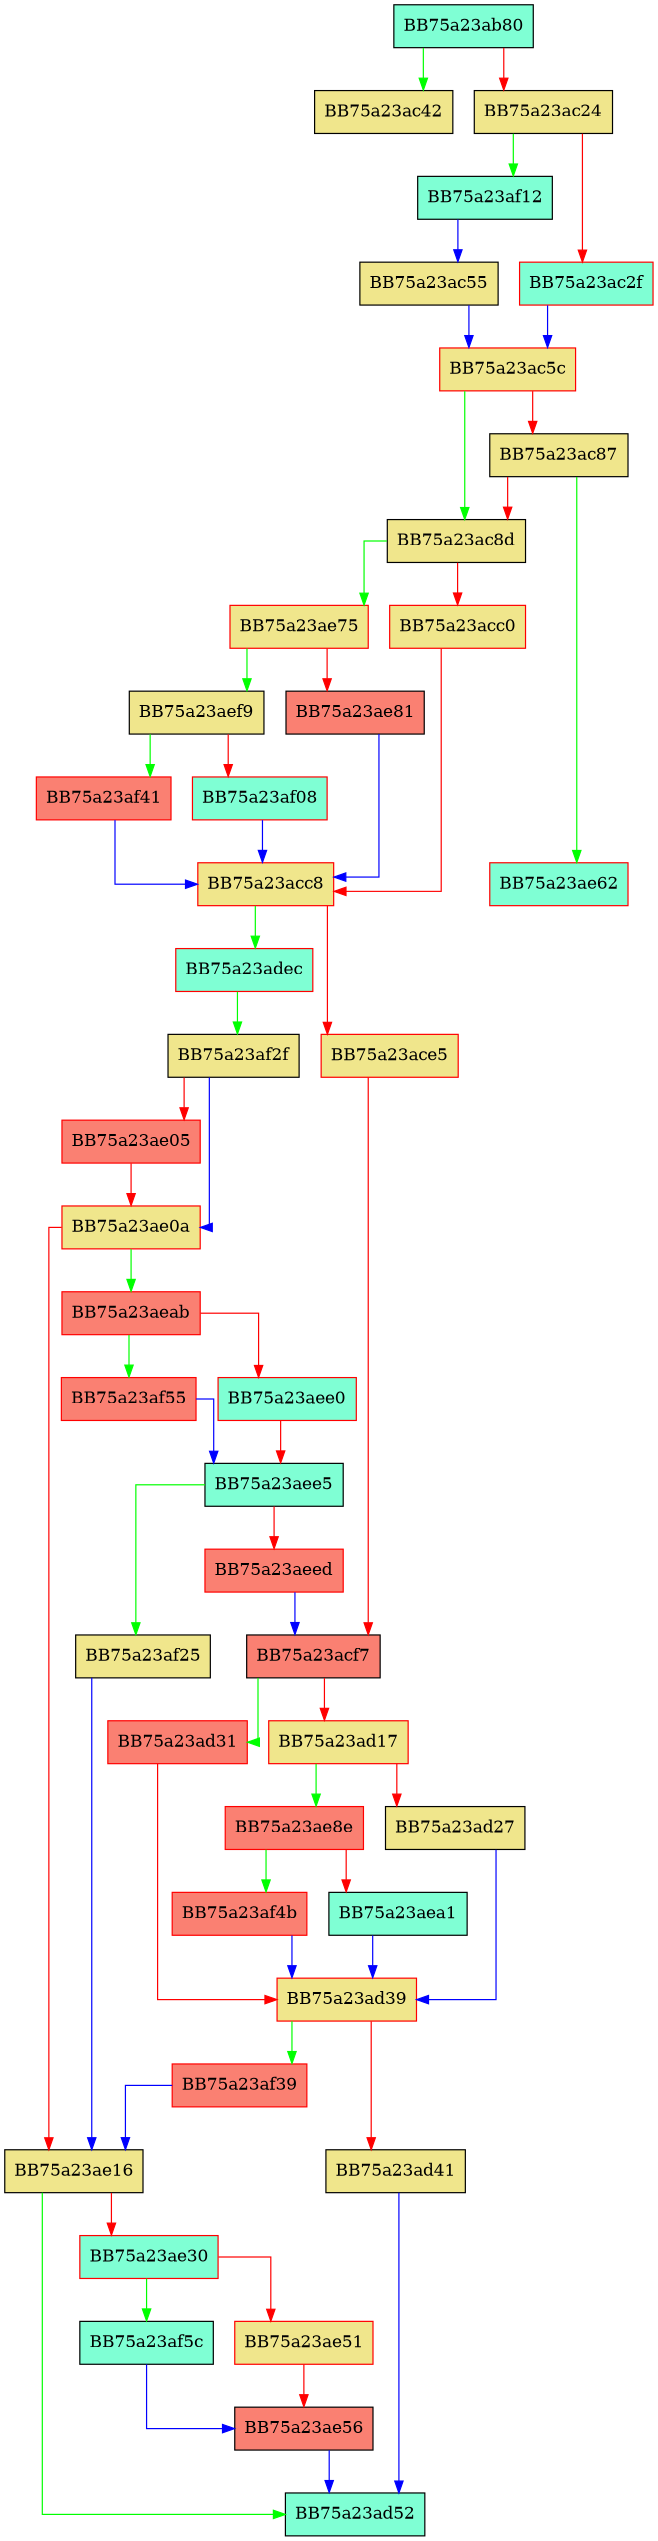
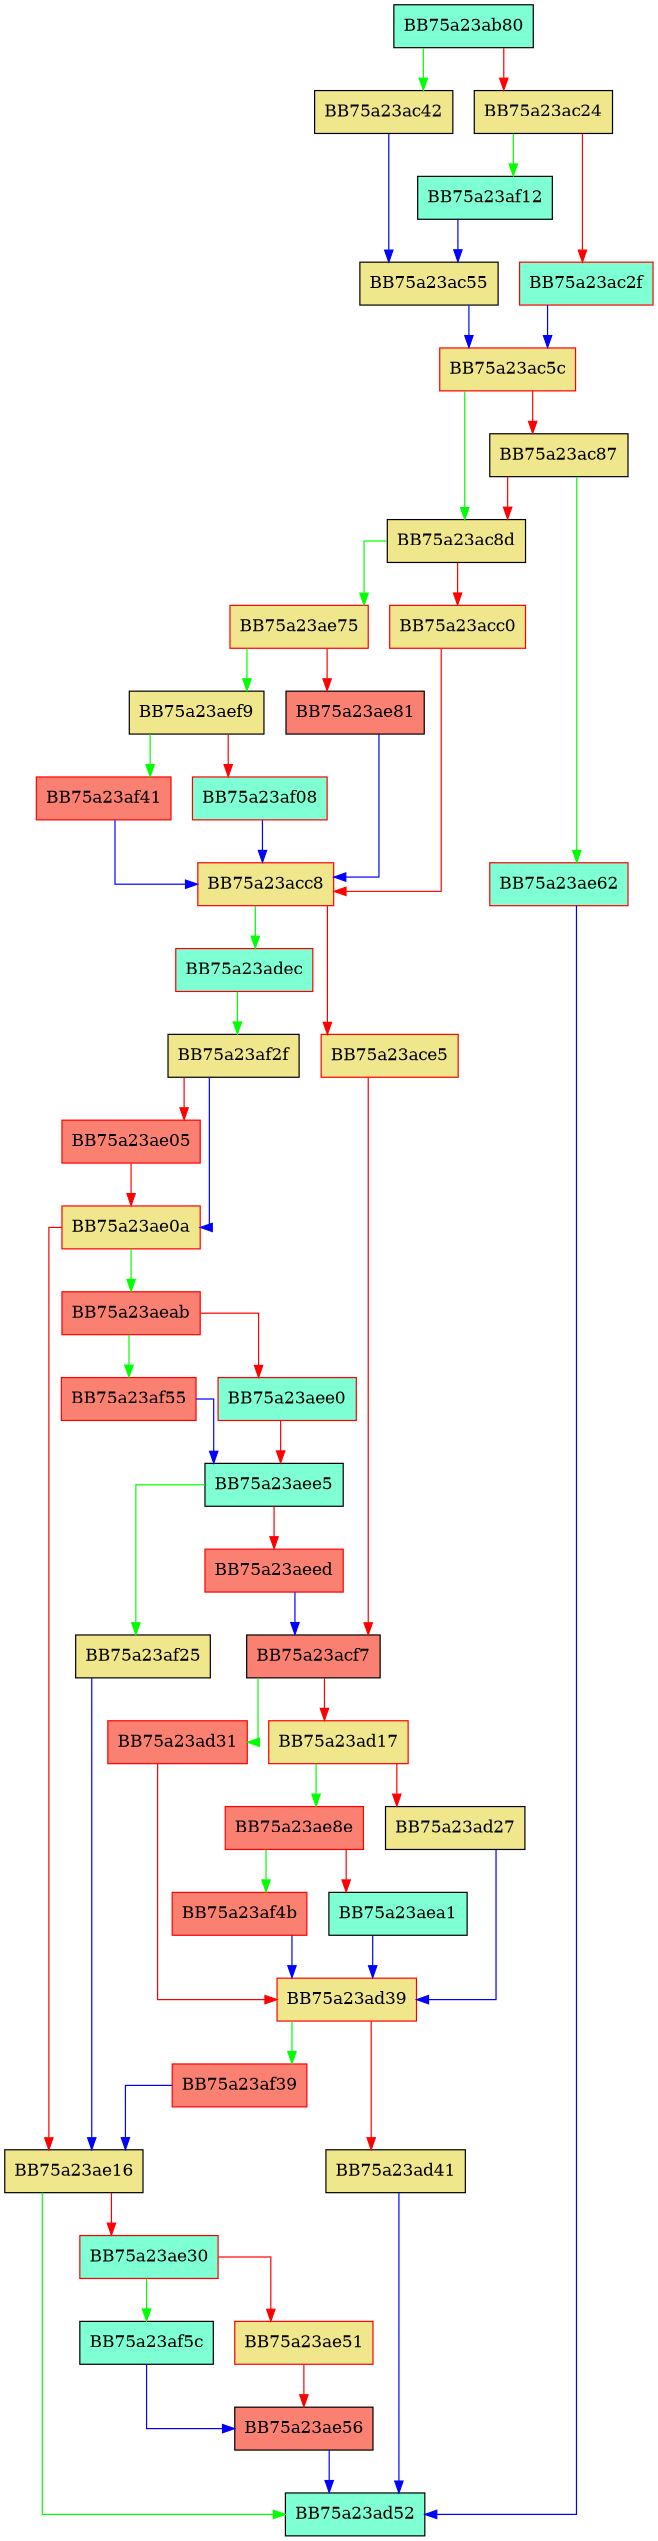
edge "BB75a23ac42" -> "BB75a23ac55": added
edge "BB75a23ae62" -> "BB75a23ad52": added
